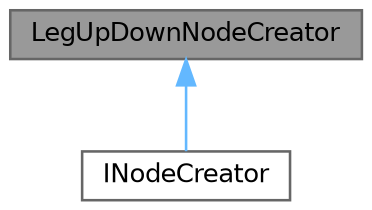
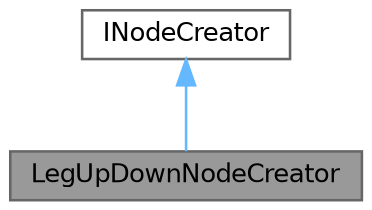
edge "INodeCreator" -> "LegUpDownNodeCreator": reversed
